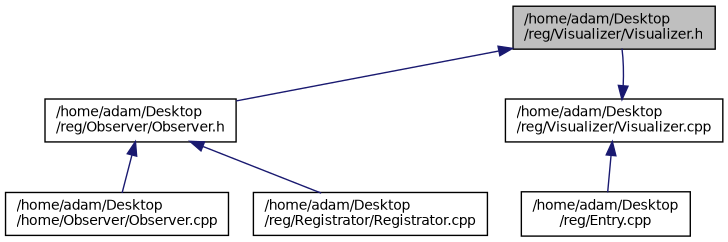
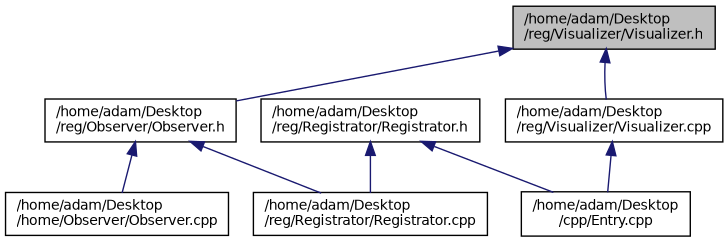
edge "/home/adam/Desktop /reg/Visualizer/Visualizer.h" -> "/home/adam/Desktop /reg/Visualizer/Visualizer.cpp": reversed
node "/home/adam/Desktop /reg/Registrator/Registrator.h": added
node "/home/adam/Desktop /reg/Entry.cpp": label "/home/adam/Desktop /reg/Entry.cpp" -> "/home/adam/Desktop /cpp/Entry.cpp"
